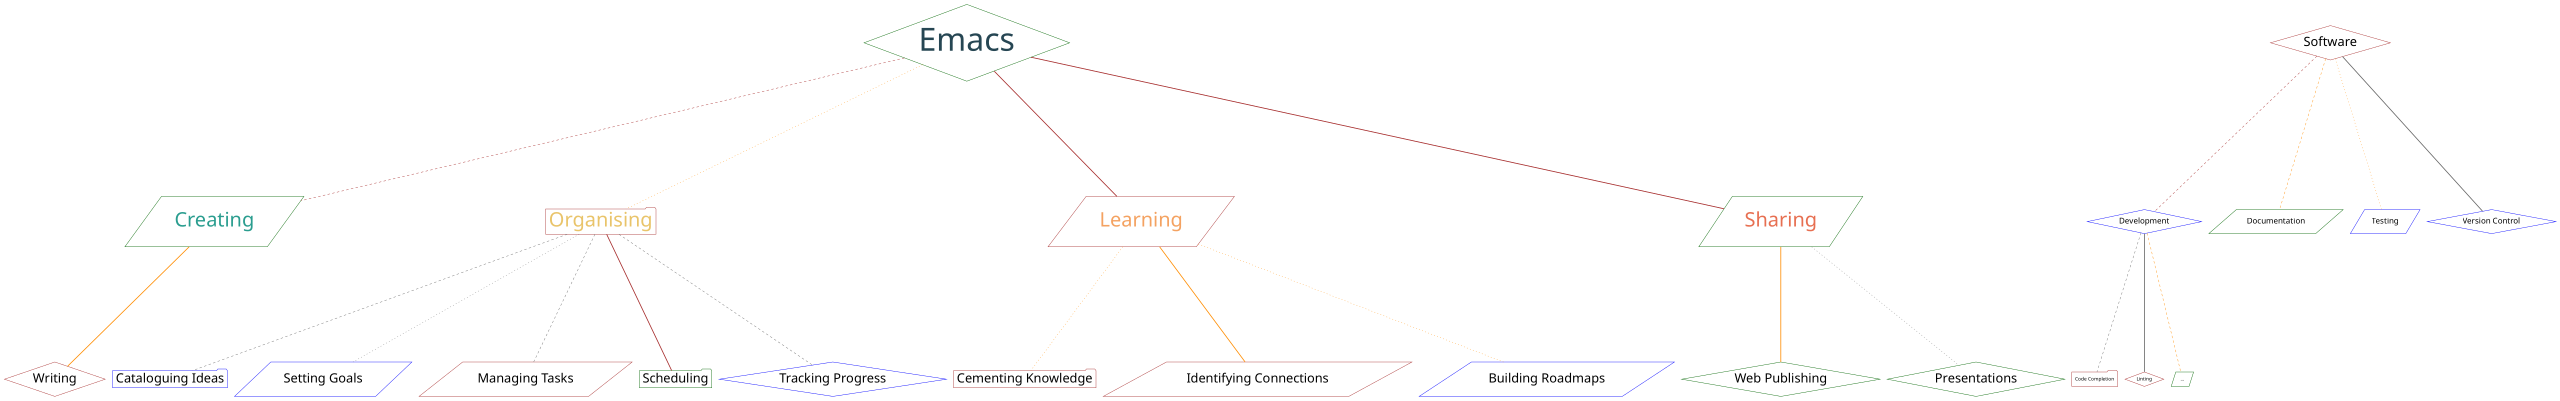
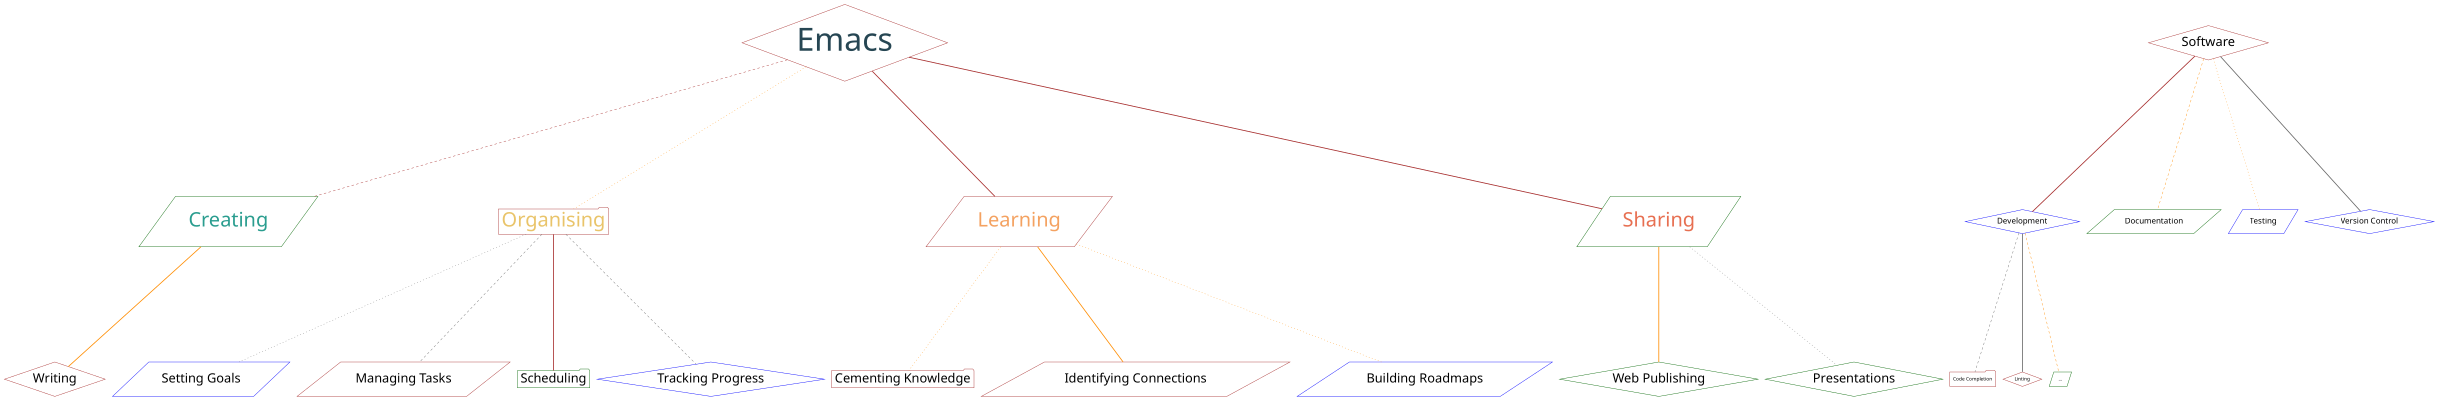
node "Emacs": color darkgreen -> brown
edge "Software" -- "Development": style dashed -> bold
node "Cataloguing Ideas": removed
